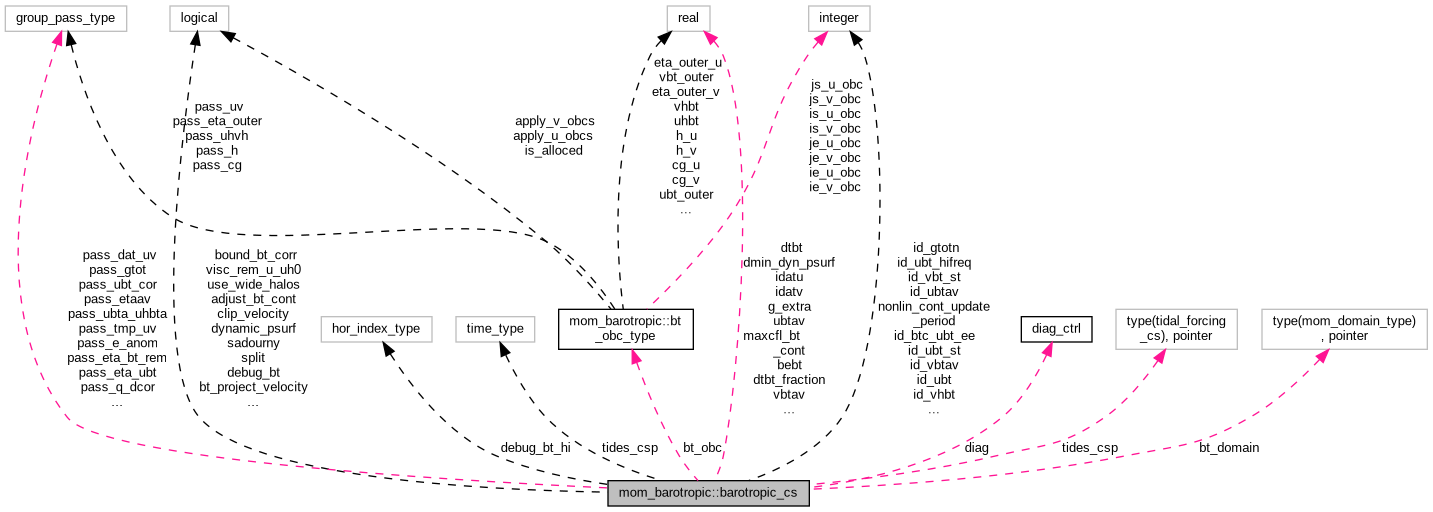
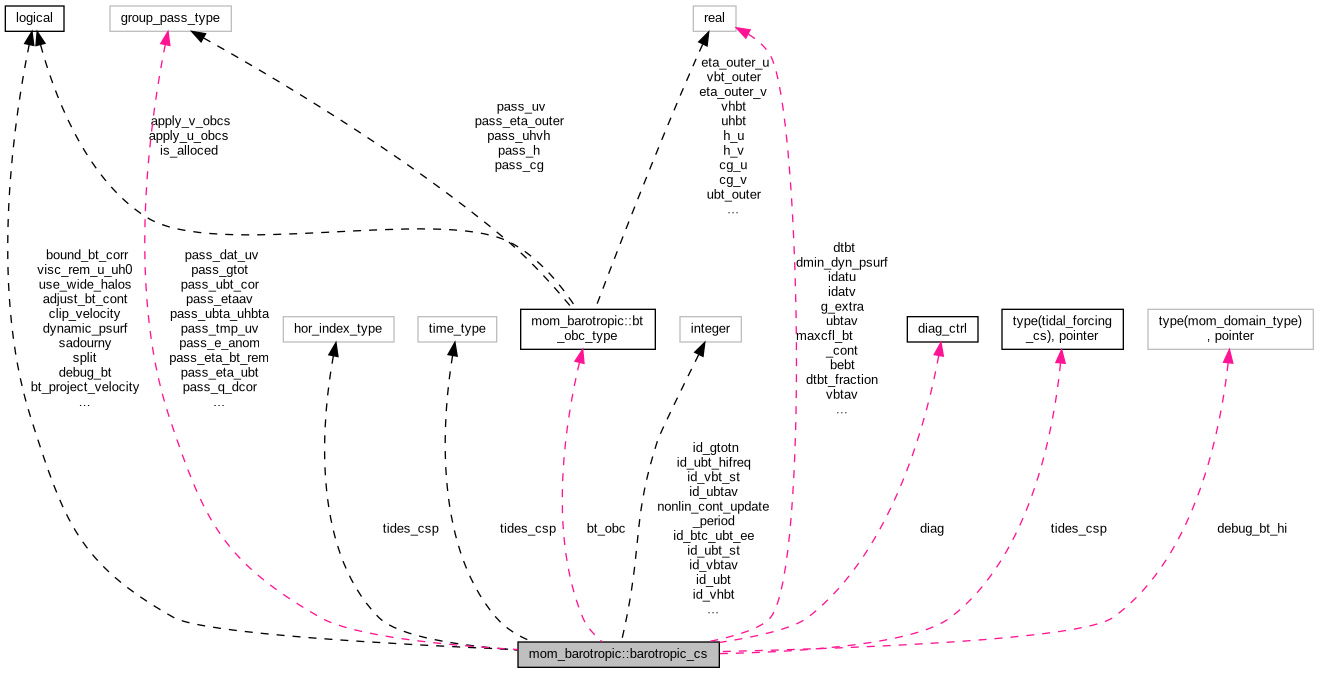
node "logical": color grey75 -> black
edge "mom_barotropic::bt _obc_type" -> "integer": removed, label "js_u_obc js_v_obc is_u_obc is_v_obc je_u_obc je_v_obc ie_u_obc ie_v_obc"
node "type(tidal_forcing _cs), pointer": color grey75 -> black
edge "mom_barotropic::barotropic_cs" -> "hor_index_type": label " debug_bt_hi" -> " tides_csp"
edge "mom_barotropic::barotropic_cs" -> "type(mom_domain_type) , pointer": label " bt_domain" -> " debug_bt_hi"
